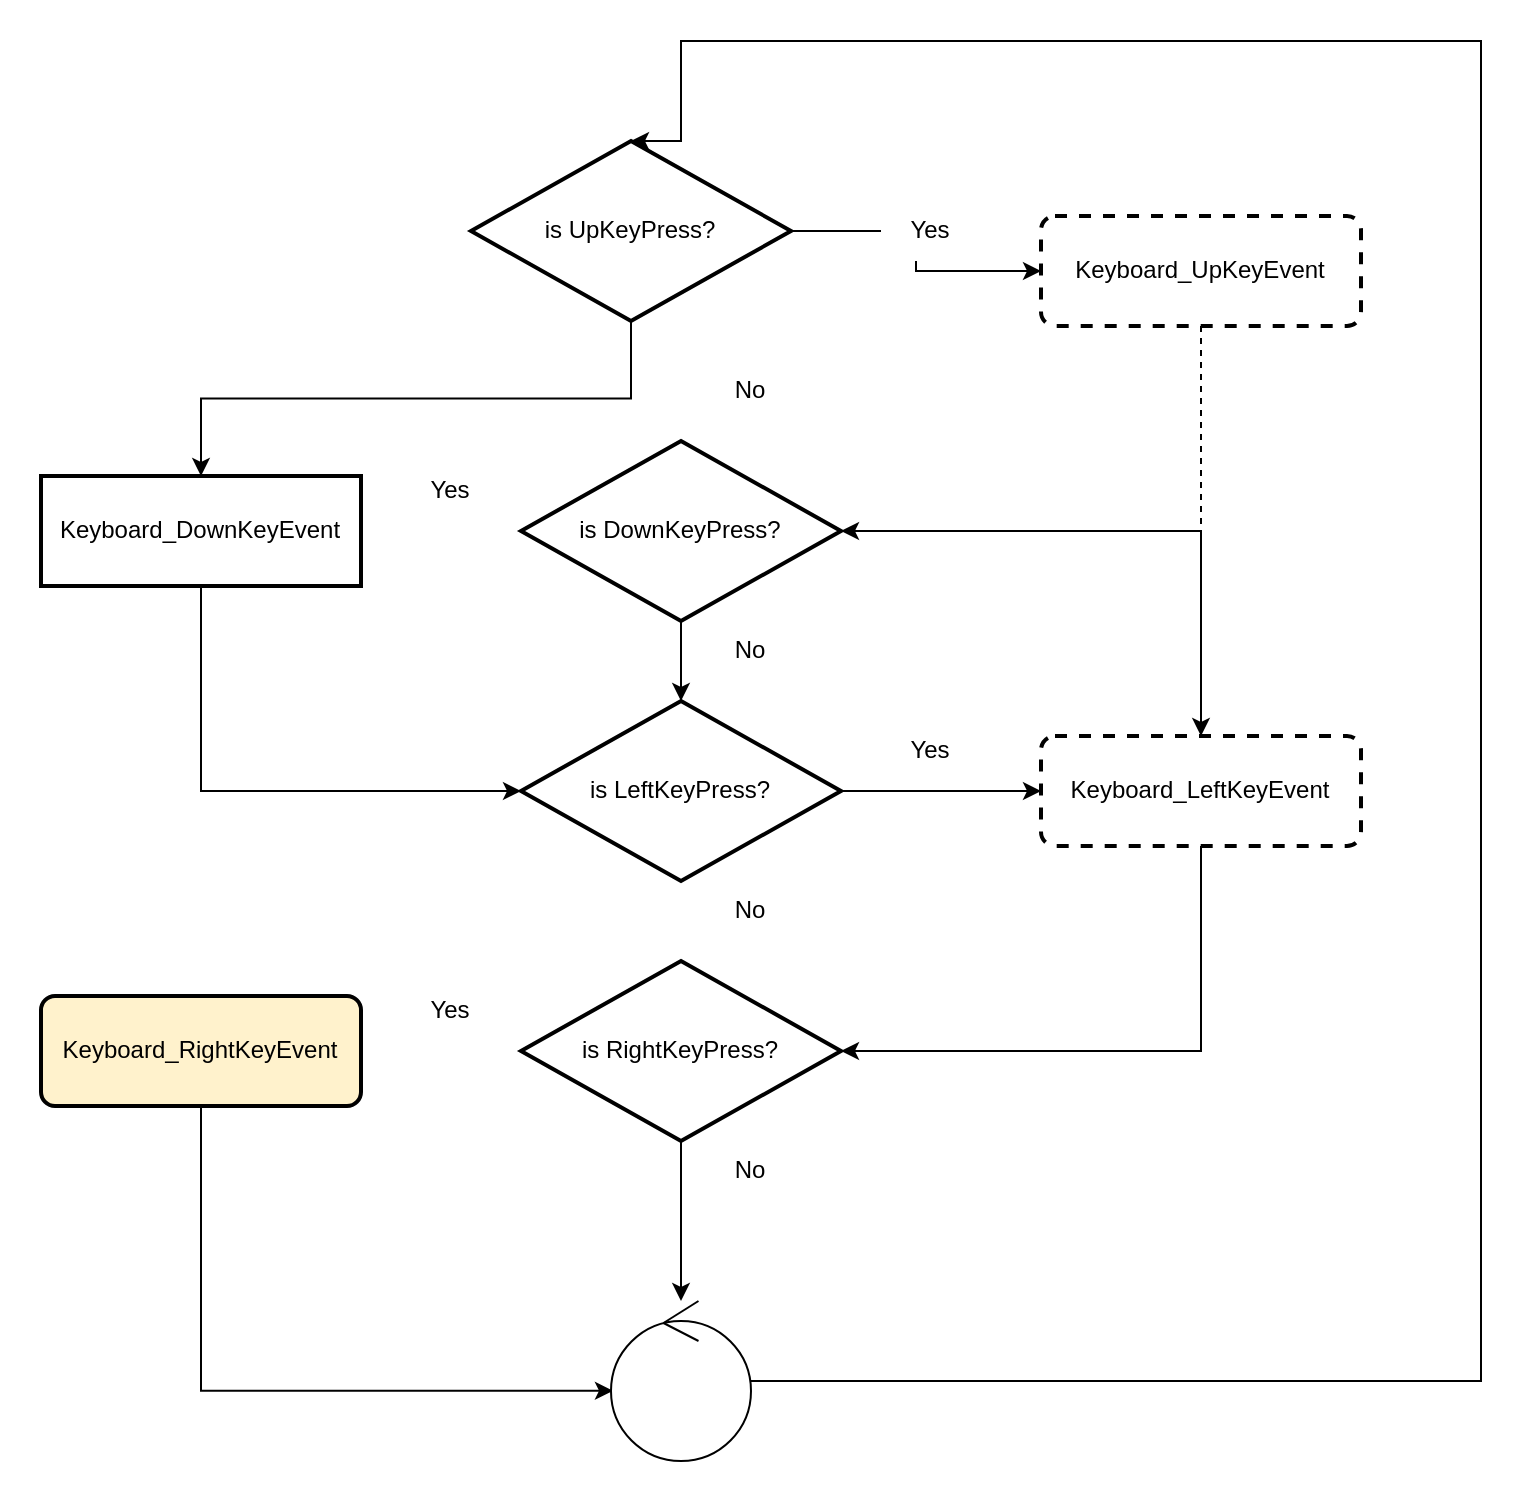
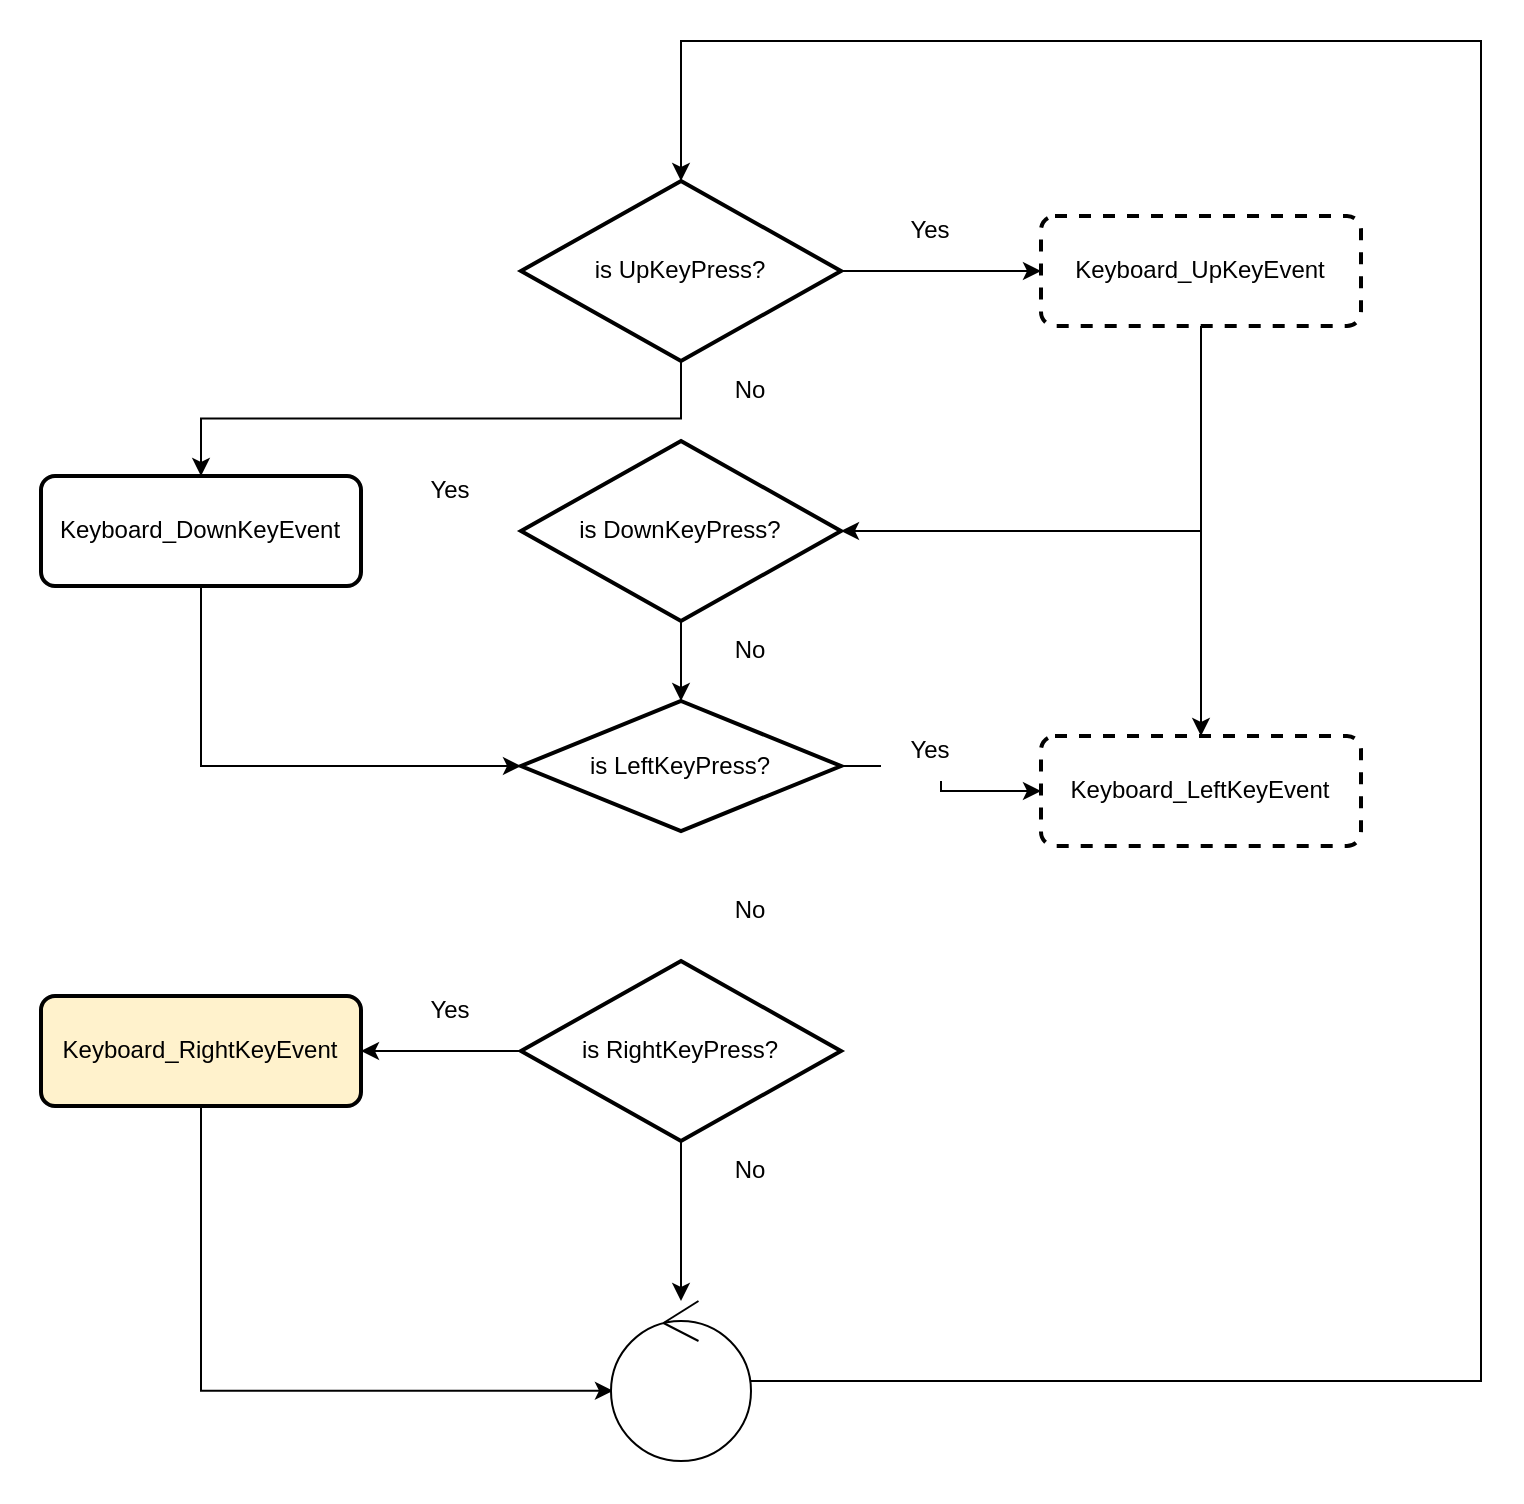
node "is UpKeyPress?": moved (631, 231) -> (681, 271)
edge "Keyboard_UpKeyEvent" -> "is DownKeyPress?": style dashed -> solid
node "Keyboard_DownKeyEvent": shape rectangle -> rounded rectangle
node "is LeftKeyPress?": size 320x180 -> 320x130
edge "is RightKeyPress?" -> "Keyboard_RightKeyEvent": added
edge "Keyboard_LeftKeyEvent" -> "is RightKeyPress?": removed
